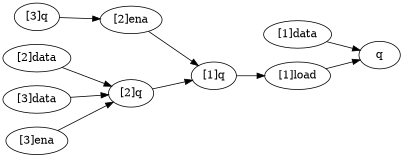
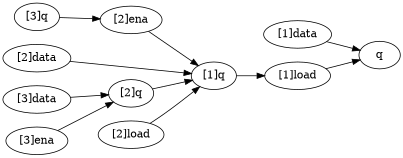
edge "[2]data" -> "[2]q": now "[2]data" -> "[1]q"
node "[2]load": added
